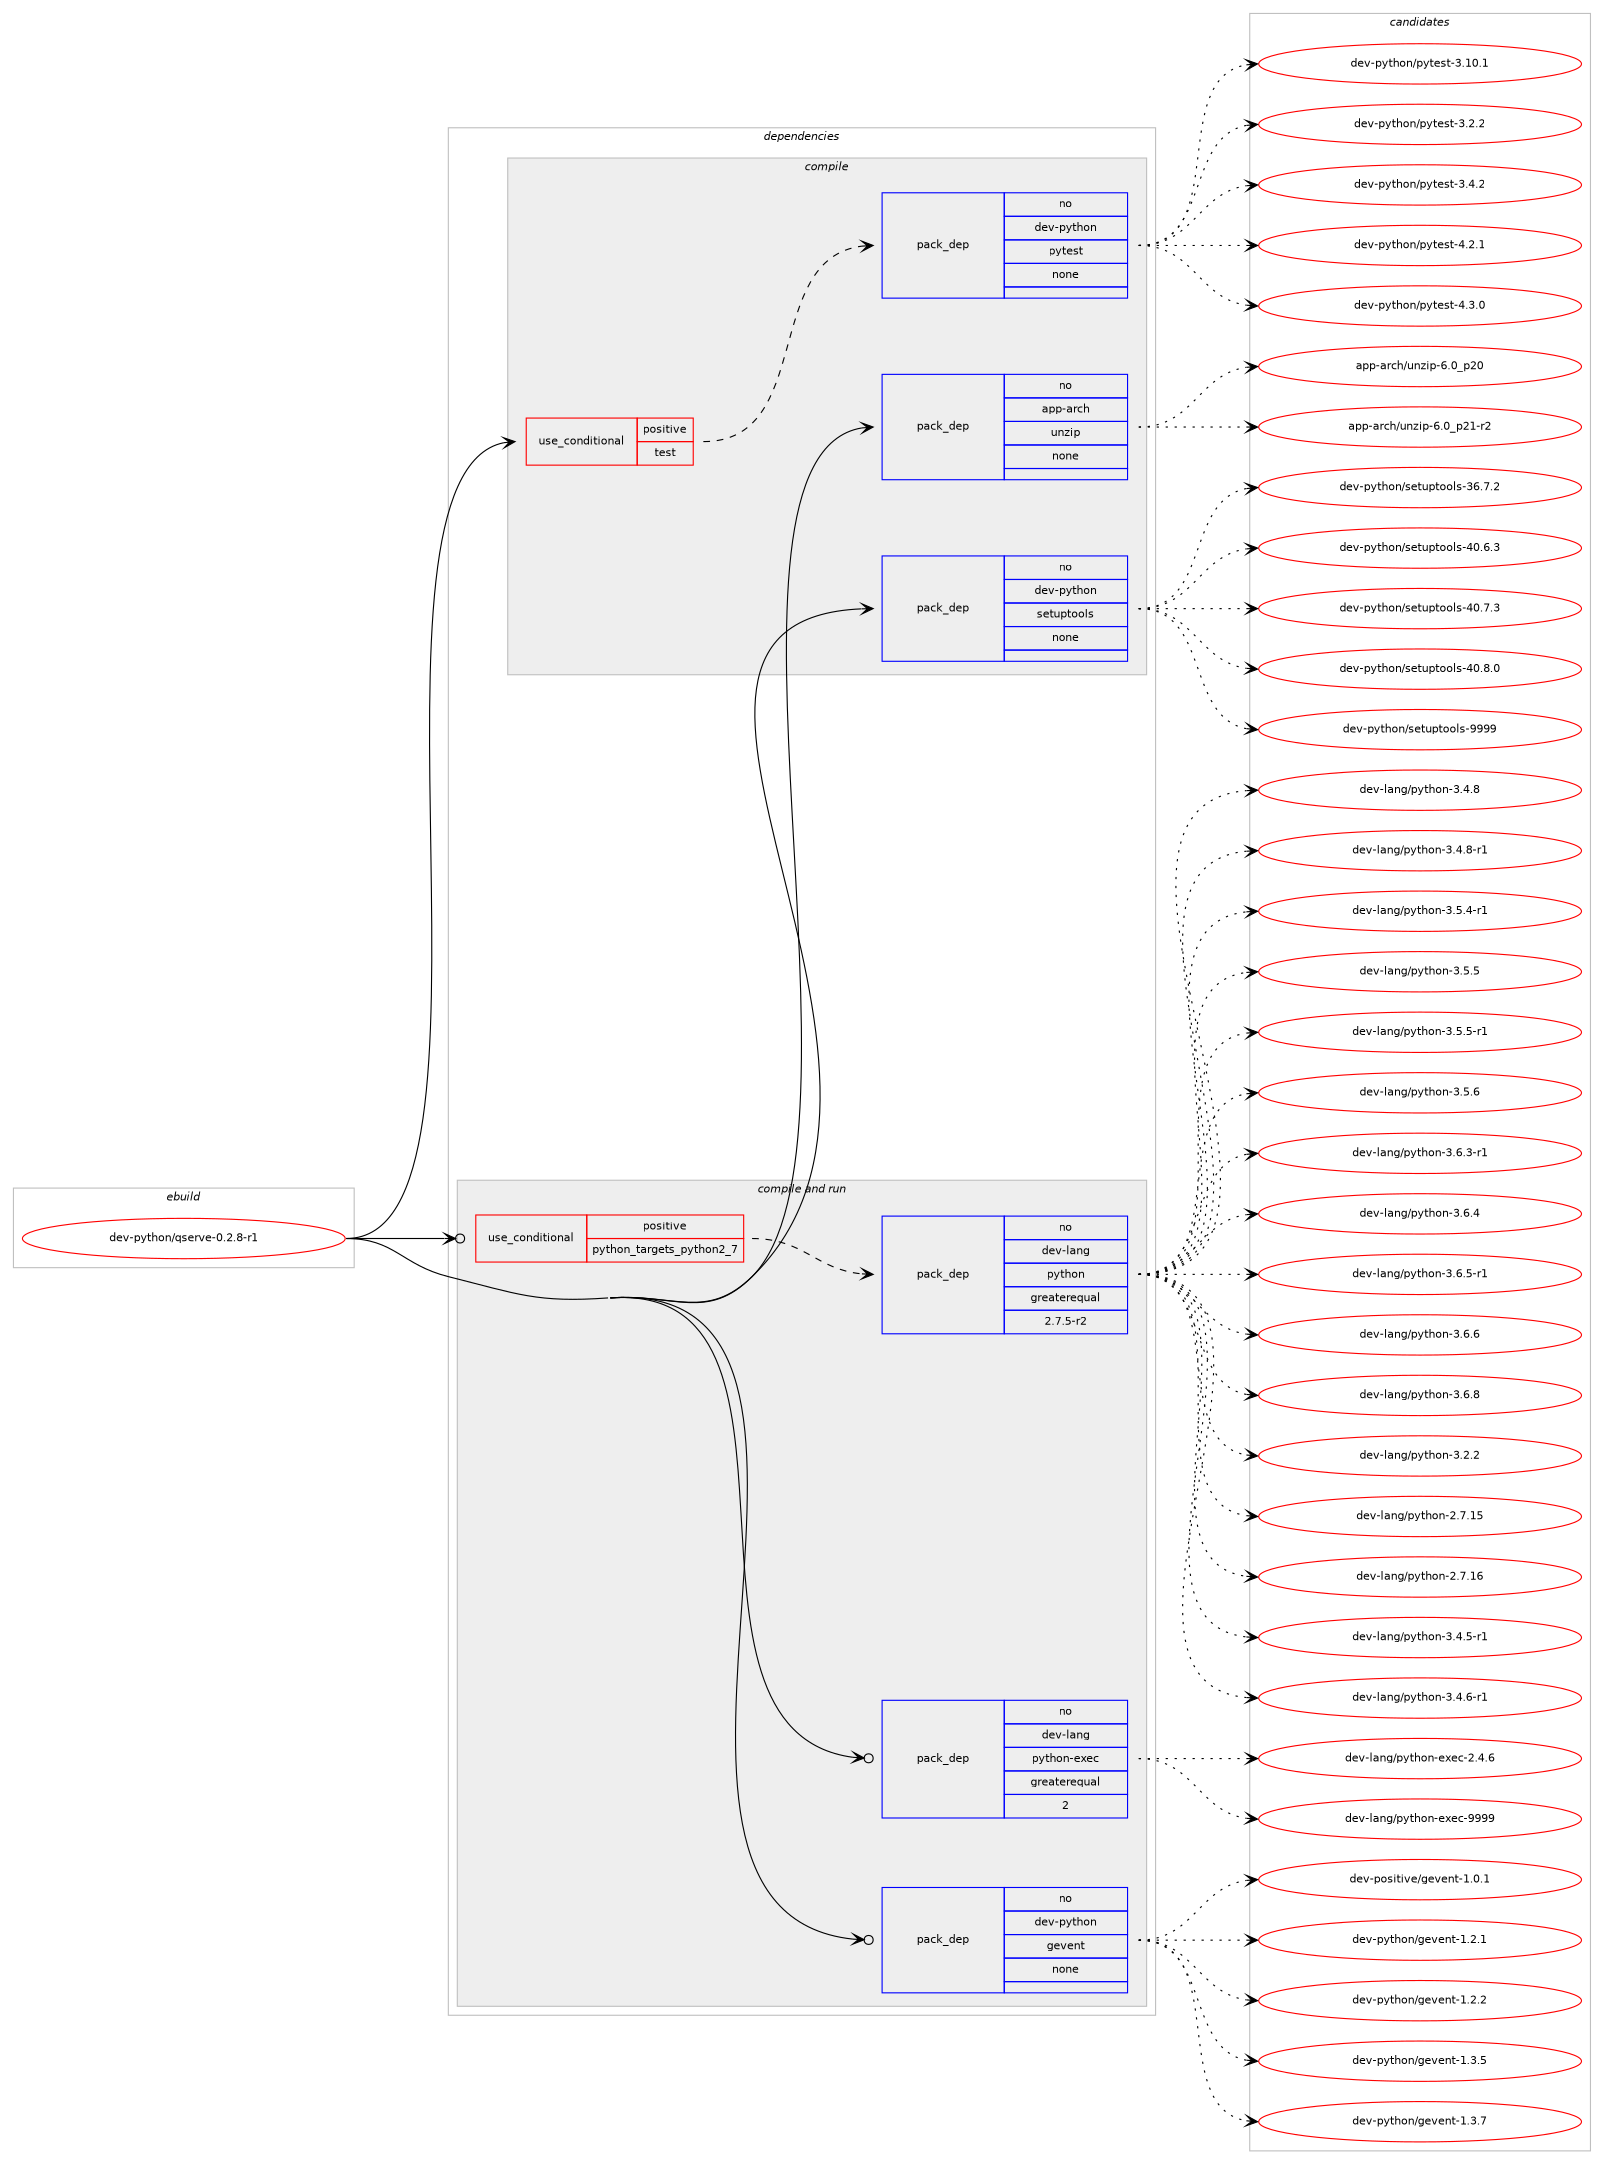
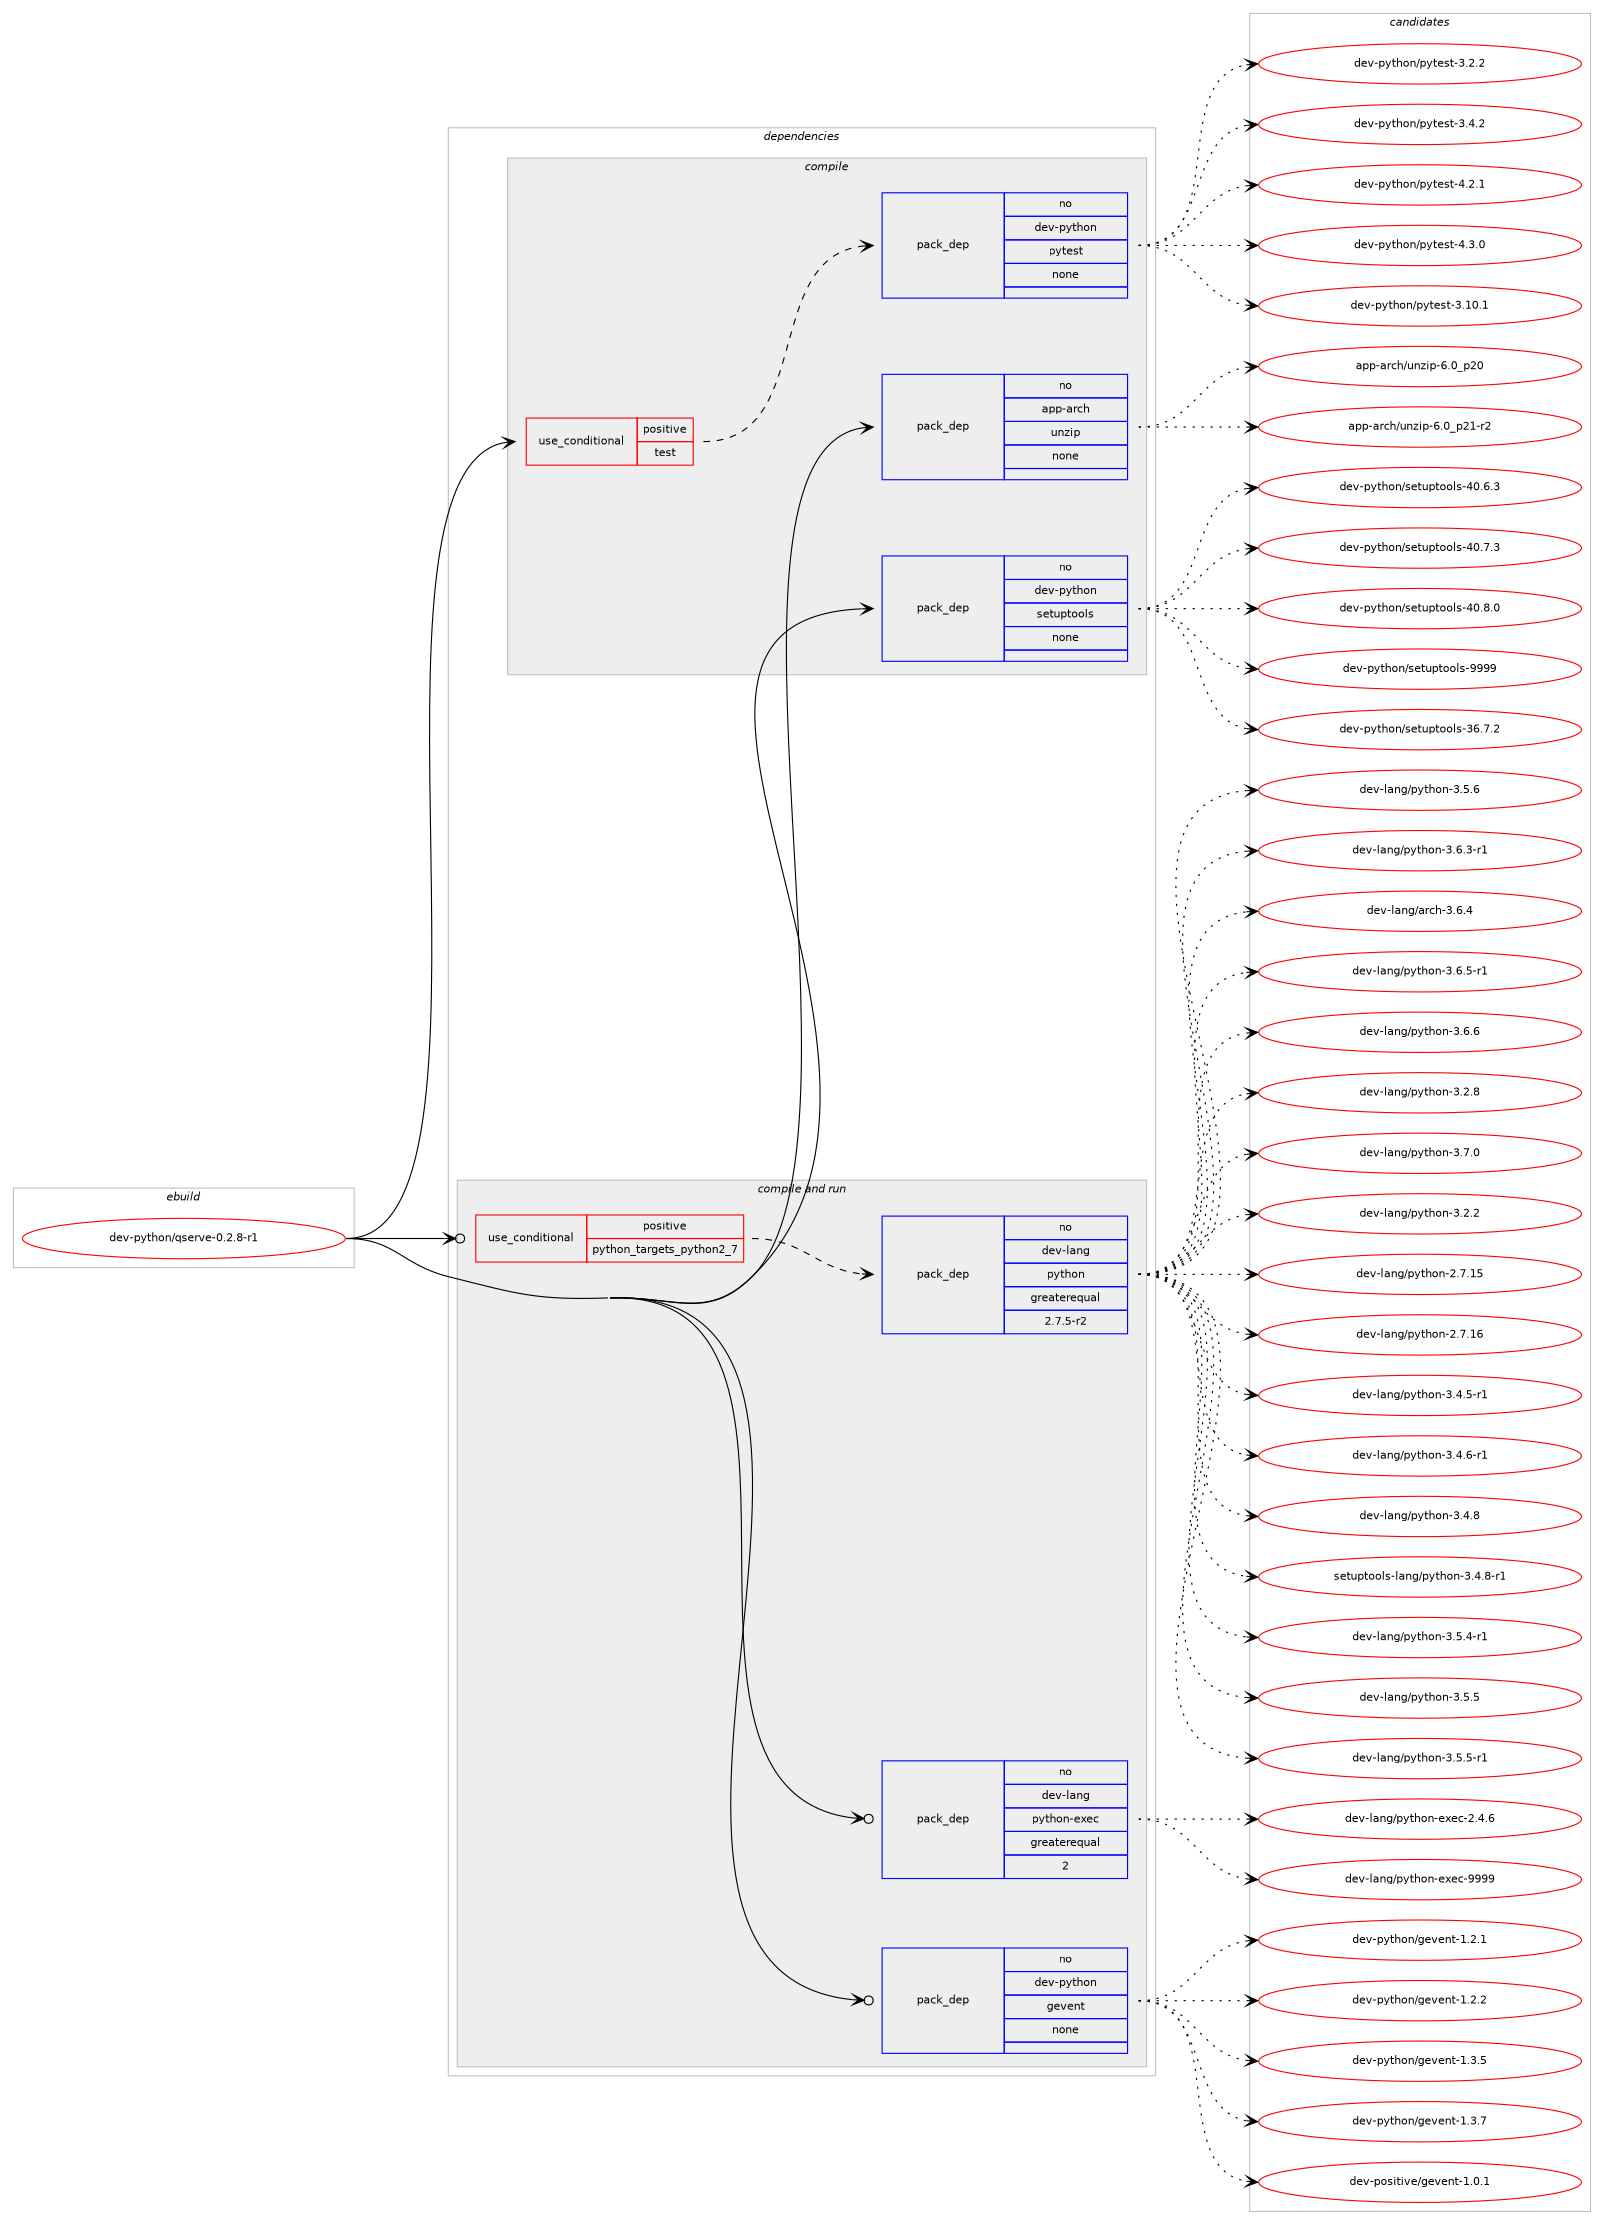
node "dev-lang/python-3.4.8-r1": label "dev-lang/python-3.4.8-r1" -> "setuptools-lang/python-3.4.8-r1"
node "dev-lang/python-3.7.0": added
node "dev-lang/python-3.6.4": label "dev-lang/python-3.6.4" -> "dev-lang/arch-3.6.4"
node "dev-lang/python-3.6.8": label "dev-lang/python-3.6.8" -> "dev-lang/python-3.2.8"
